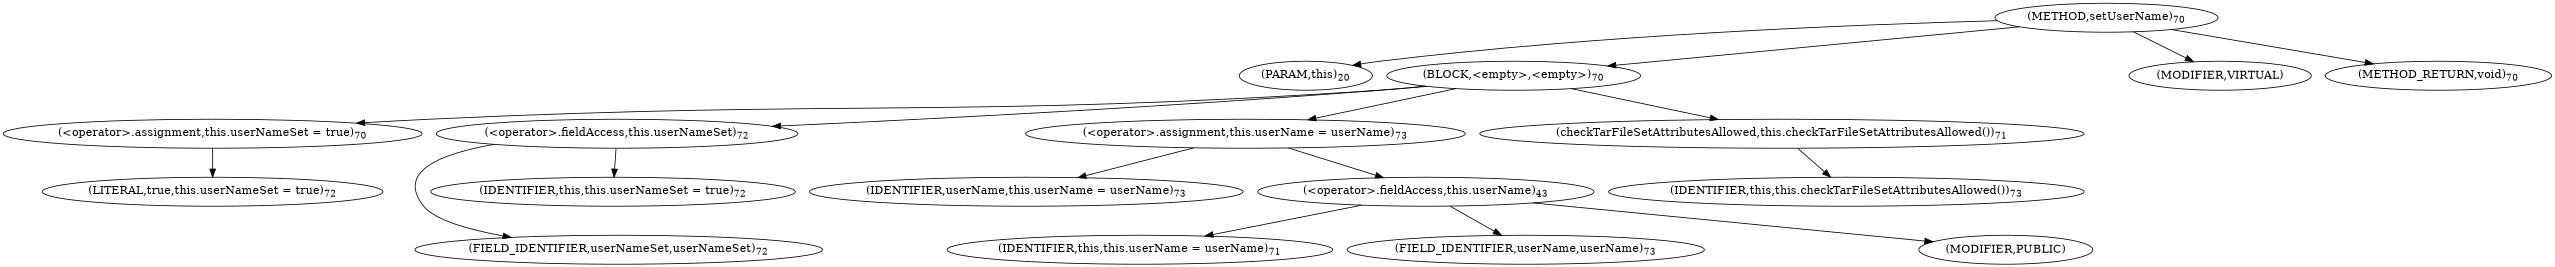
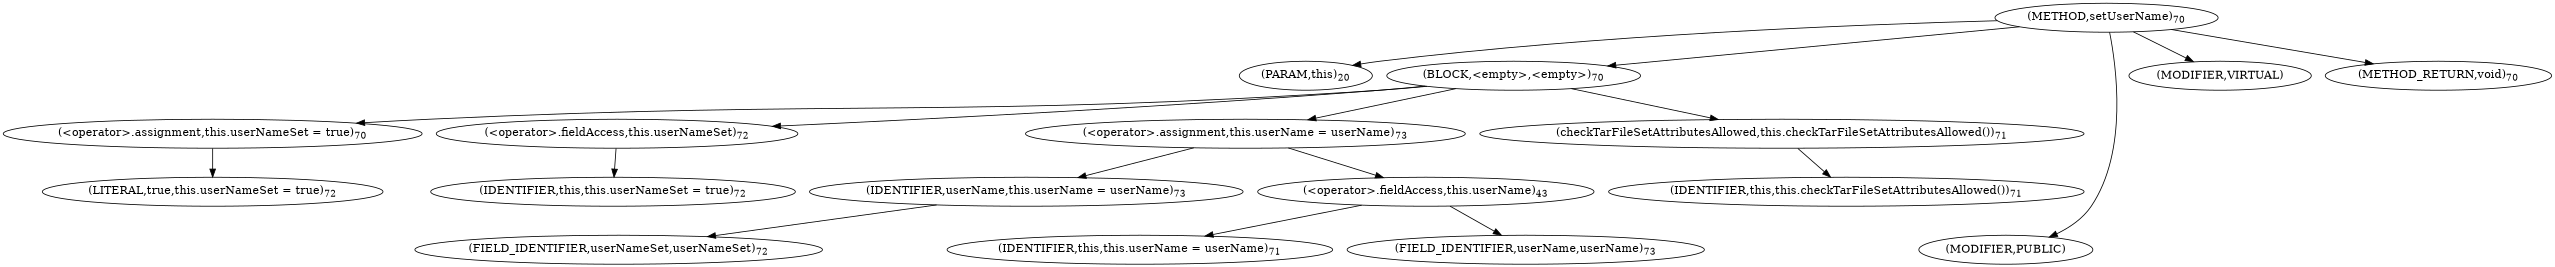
node "(IDENTIFIER,this,this.checkTarFileSetAttributesAllowed())": text "73" -> "71"
edge "(<operator>.fieldAccess,this.userNameSet)" -> "(FIELD_IDENTIFIER,userNameSet,userNameSet)": now "(IDENTIFIER,userName,this.userName = userName)" -> "(FIELD_IDENTIFIER,userNameSet,userNameSet)"
edge "(<operator>.fieldAccess,this.userName)" -> "(MODIFIER,PUBLIC)": now "(METHOD,setUserName)" -> "(MODIFIER,PUBLIC)"
